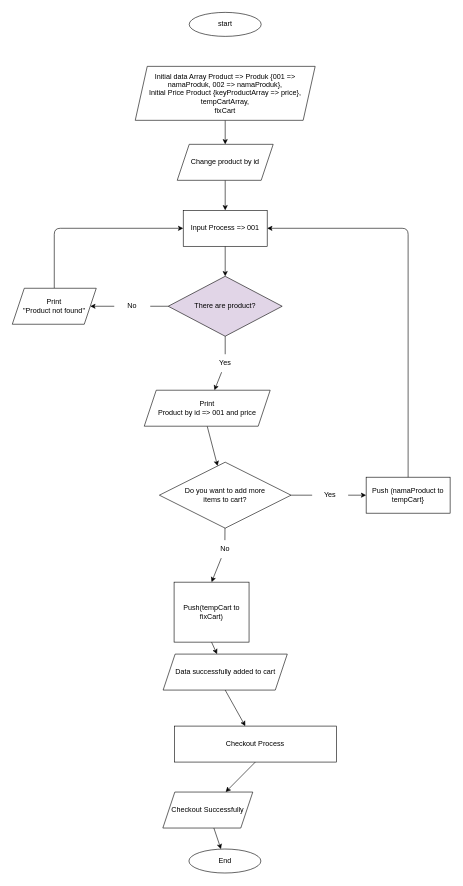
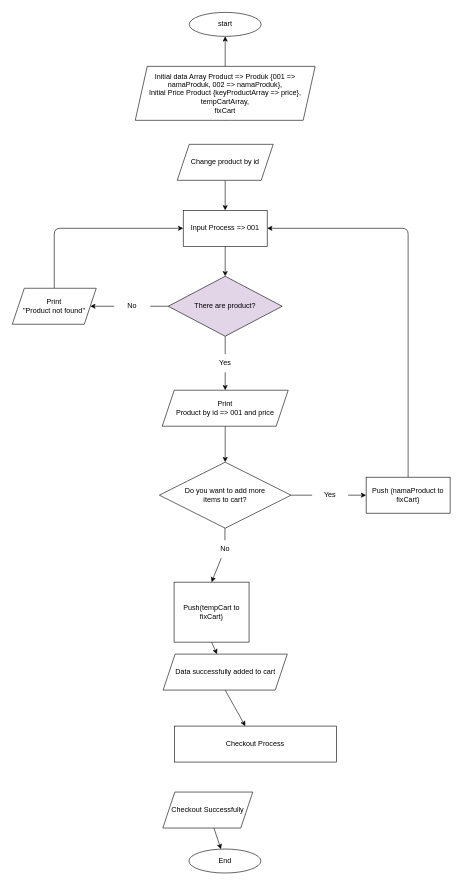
edge "Initial data Array Product => Produk {001 => namaProduk, 002 => namaProduk}, Initial Price Product {keyProductArray => price}, tempCartArray, fixCart" -> "Change product by id": now "Initial data Array Product => Produk {001 => namaProduk, 002 => namaProduk}, Initial Price Product {keyProductArray => price}, tempCartArray, fixCart" -> "start"
node "Print Product by id => 001 and price": moved (207, 408) -> (225, 408)
node "Push (namaProduct to tempCart}": label "Push (namaProduct to tempCart}" -> "Push (namaProduct to fixCart}"
edge "Checkout Process" -> "Checkout Successfully": removed
